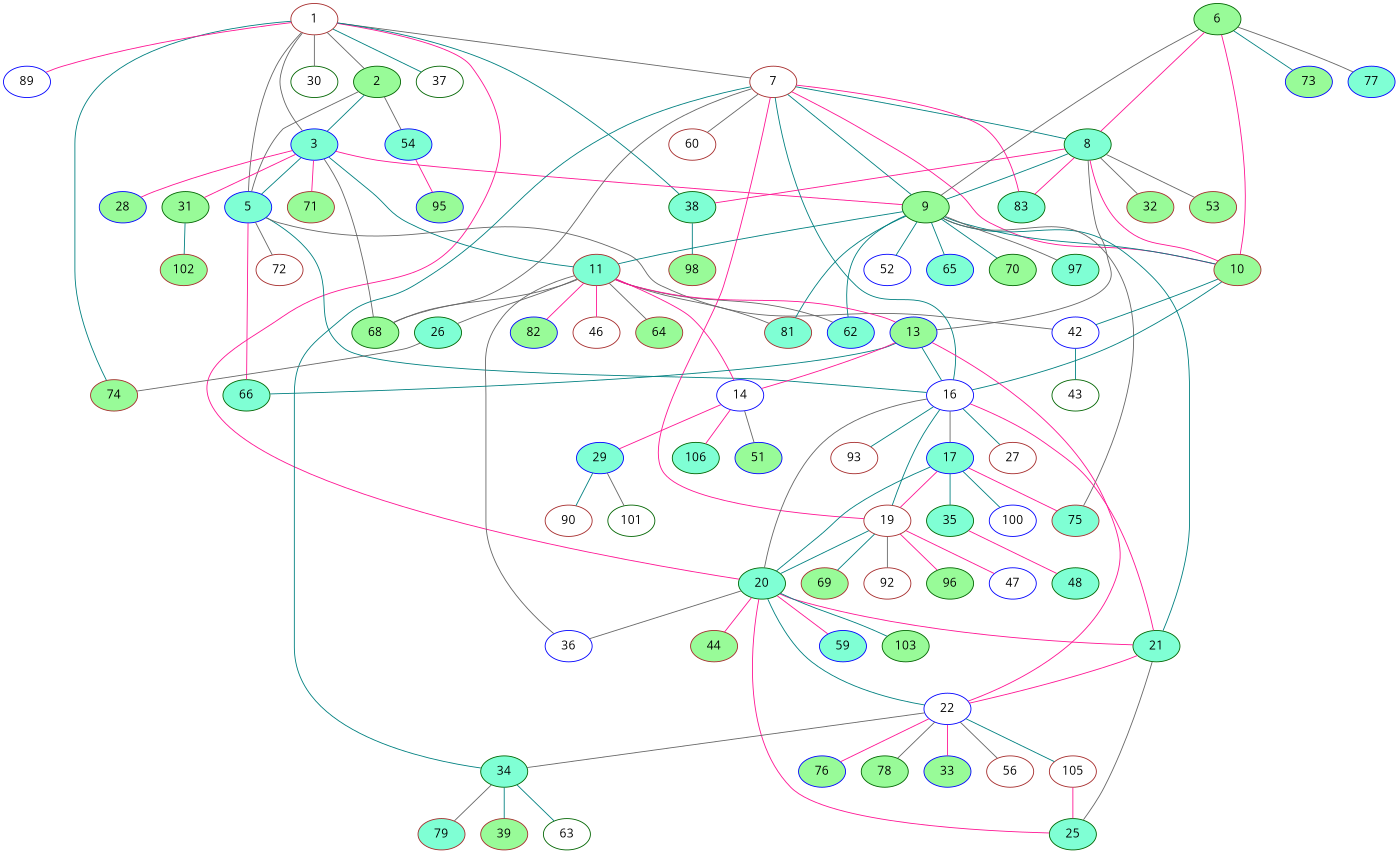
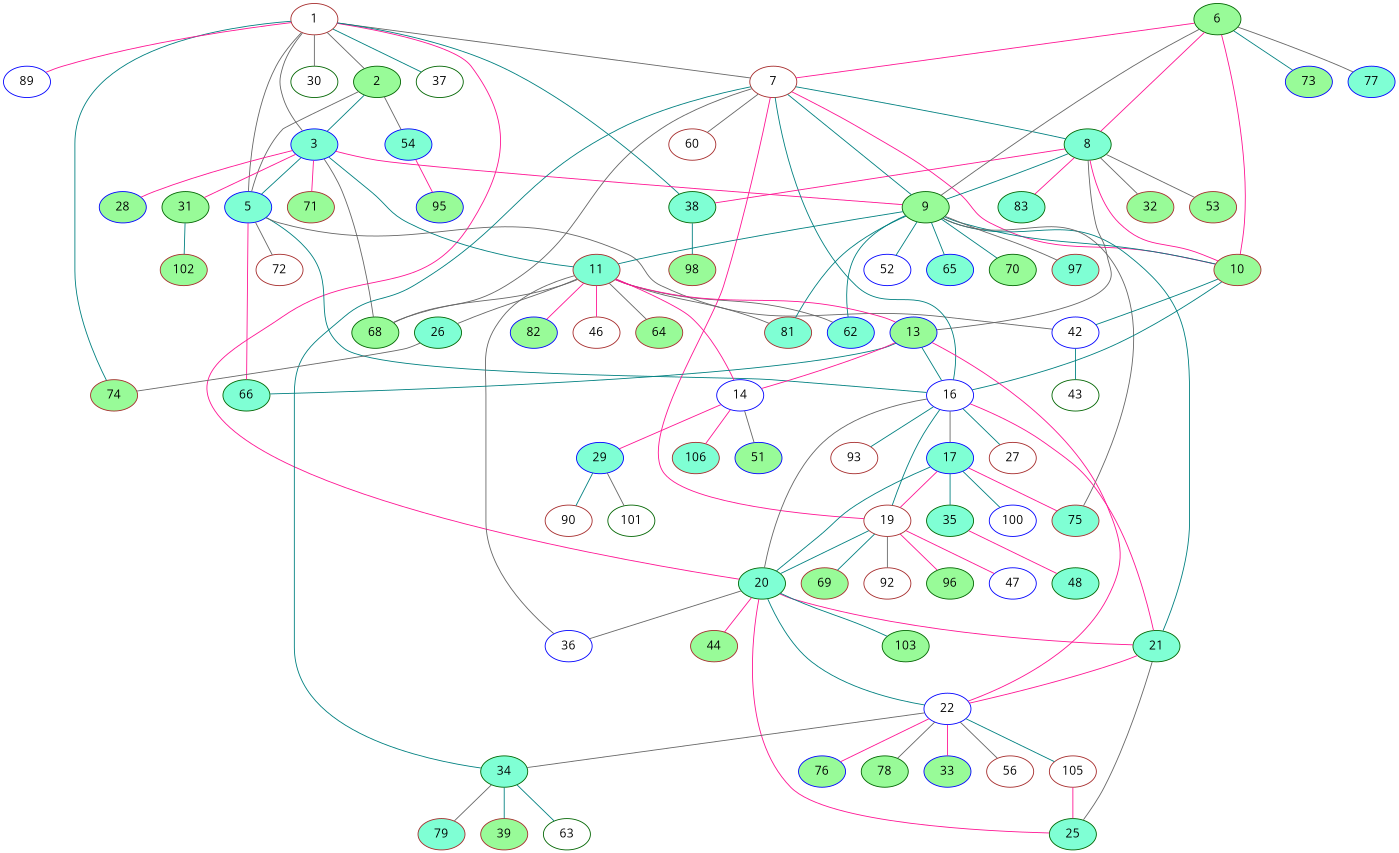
edge "7" -- "83": now "7" -- "6"
node "97": color darkgreen -> brown
node "106": color darkgreen -> brown
node "59": removed
